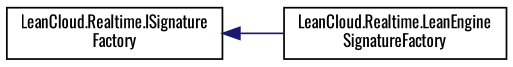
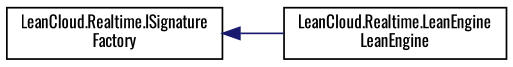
node "LeanCloud.Realtime.LeanEngine SignatureFactory": label "LeanCloud.Realtime.LeanEngine SignatureFactory" -> "LeanCloud.Realtime.LeanEngine LeanEngine"
